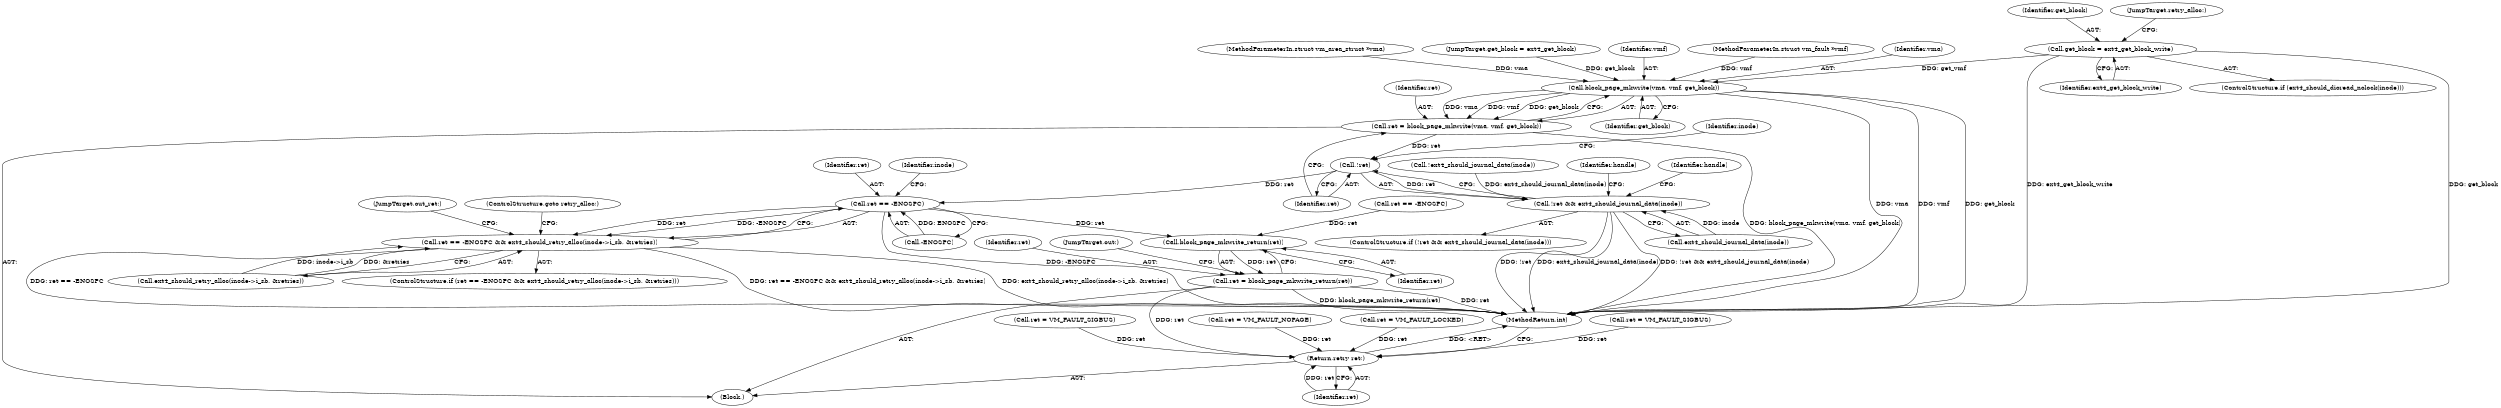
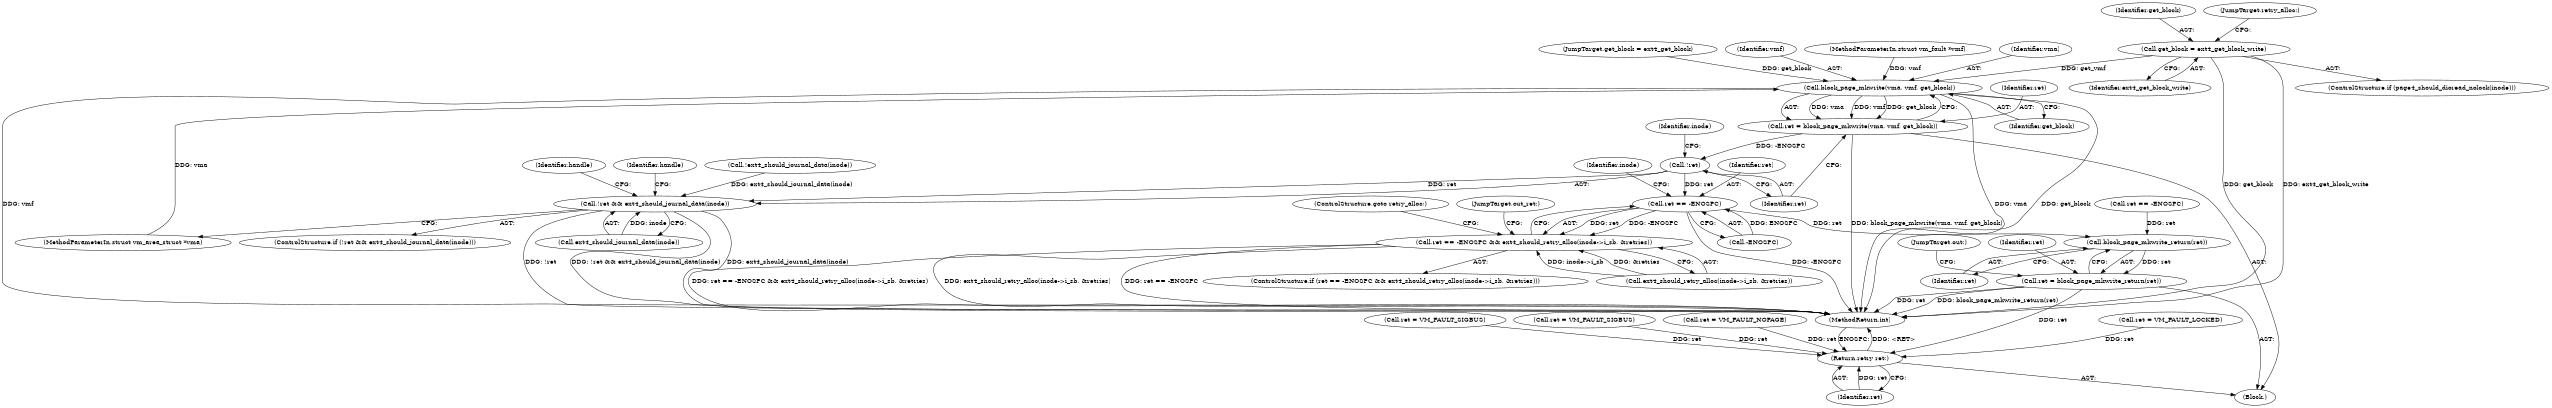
node "(ControlStructure,if (ext4_should_dioread_nolock(inode)))": label "(ControlStructure,if (ext4_should_dioread_nolock(inode)))" -> "(ControlStructure,if (page4_should_dioread_nolock(inode)))"
edge "(Call,ret = block_page_mkwrite(vma, vmf, get_block))" -> "(Call,!ret)": label "DDG: ret" -> "DDG: -ENOSPC"
edge "(Call,!ret && ext4_should_journal_data(inode))" -> "(Call,!ret)": now "(Call,!ret && ext4_should_journal_data(inode))" -> "(MethodParameterIn,struct vm_area_struct *vma)"
edge "(MethodReturn,int)" -> "(Return,retry ret;)": label "CFG: " -> "ENOSPC: "
